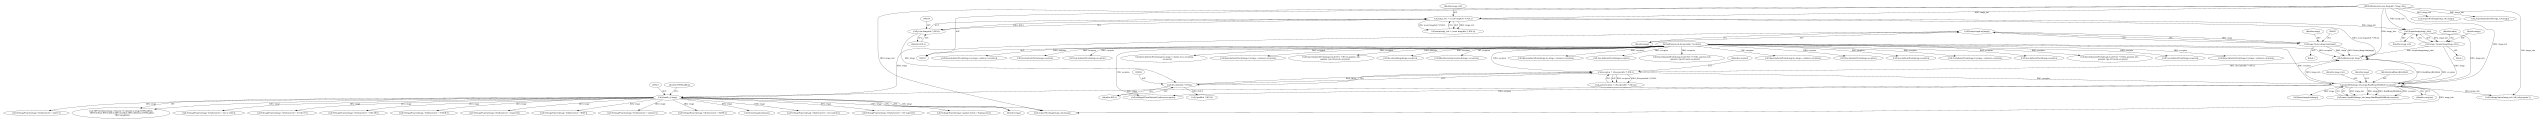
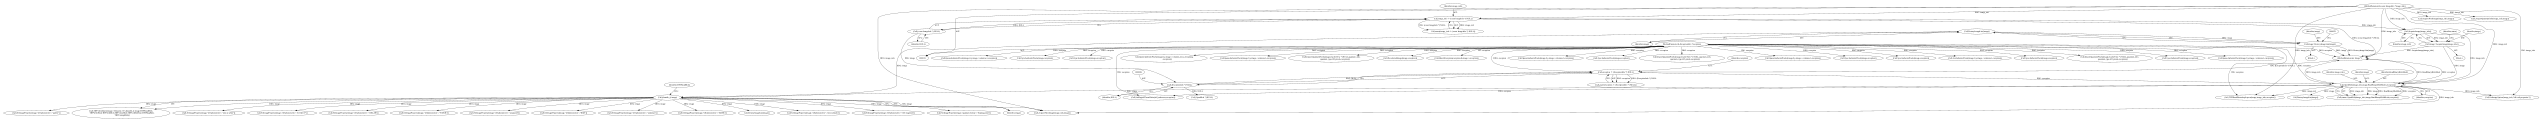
node "1000159": removed
edge "(Call,exception != (ExceptionInfo *) NULL)" -> "(MethodReturn,static Image *)": reversed
node "1000231": removed
node "(Call,TIFFReadPhotoshopLayers(image,image_info,exception))": added
